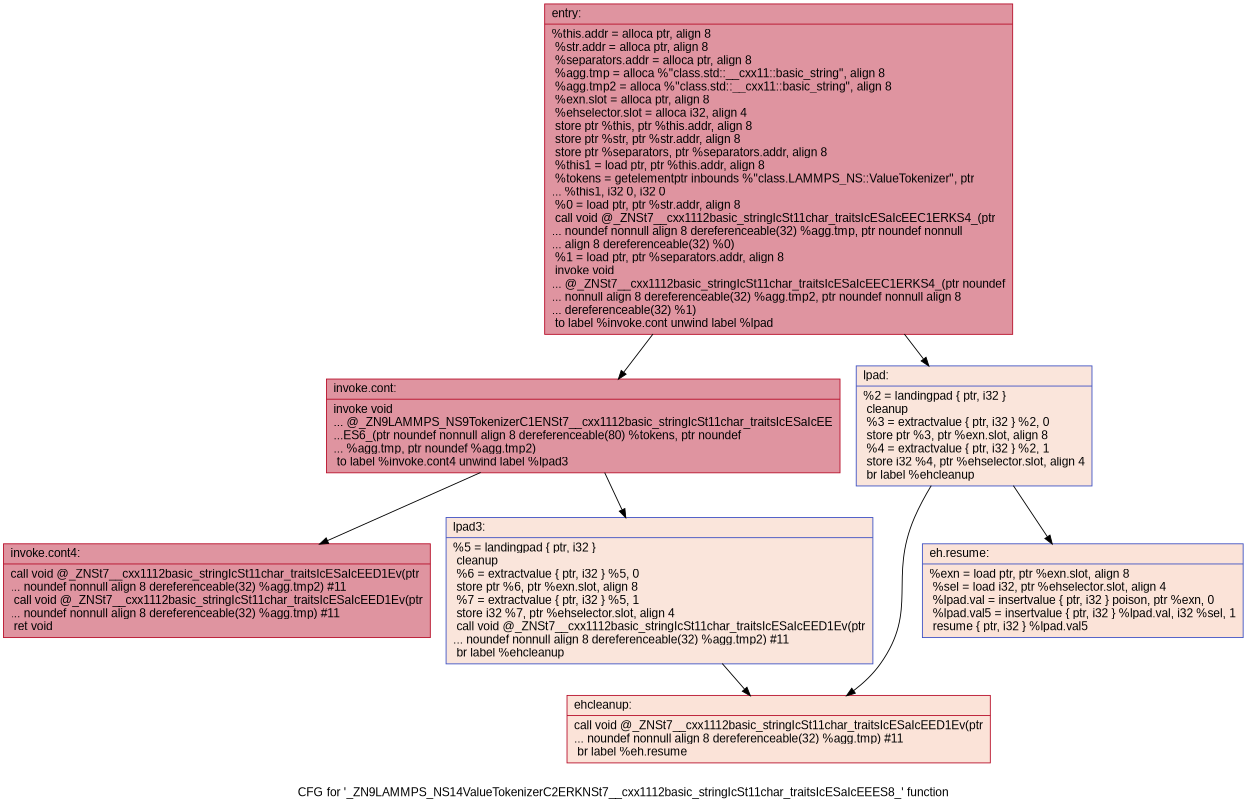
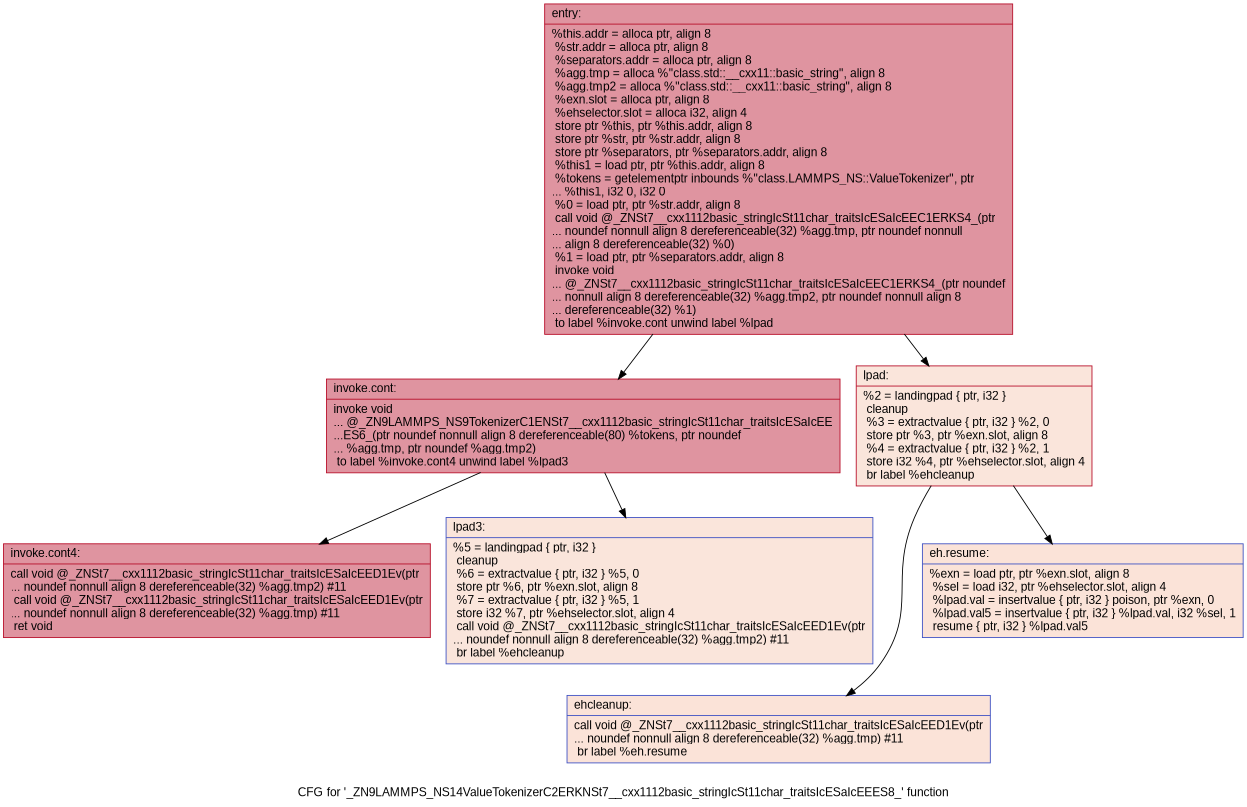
node "lpad:": color #3d50c3ff -> #b70d28ff
edge "lpad3:" -> "ehcleanup:": removed
node "ehcleanup:": color #b70d28ff -> #3d50c3ff
